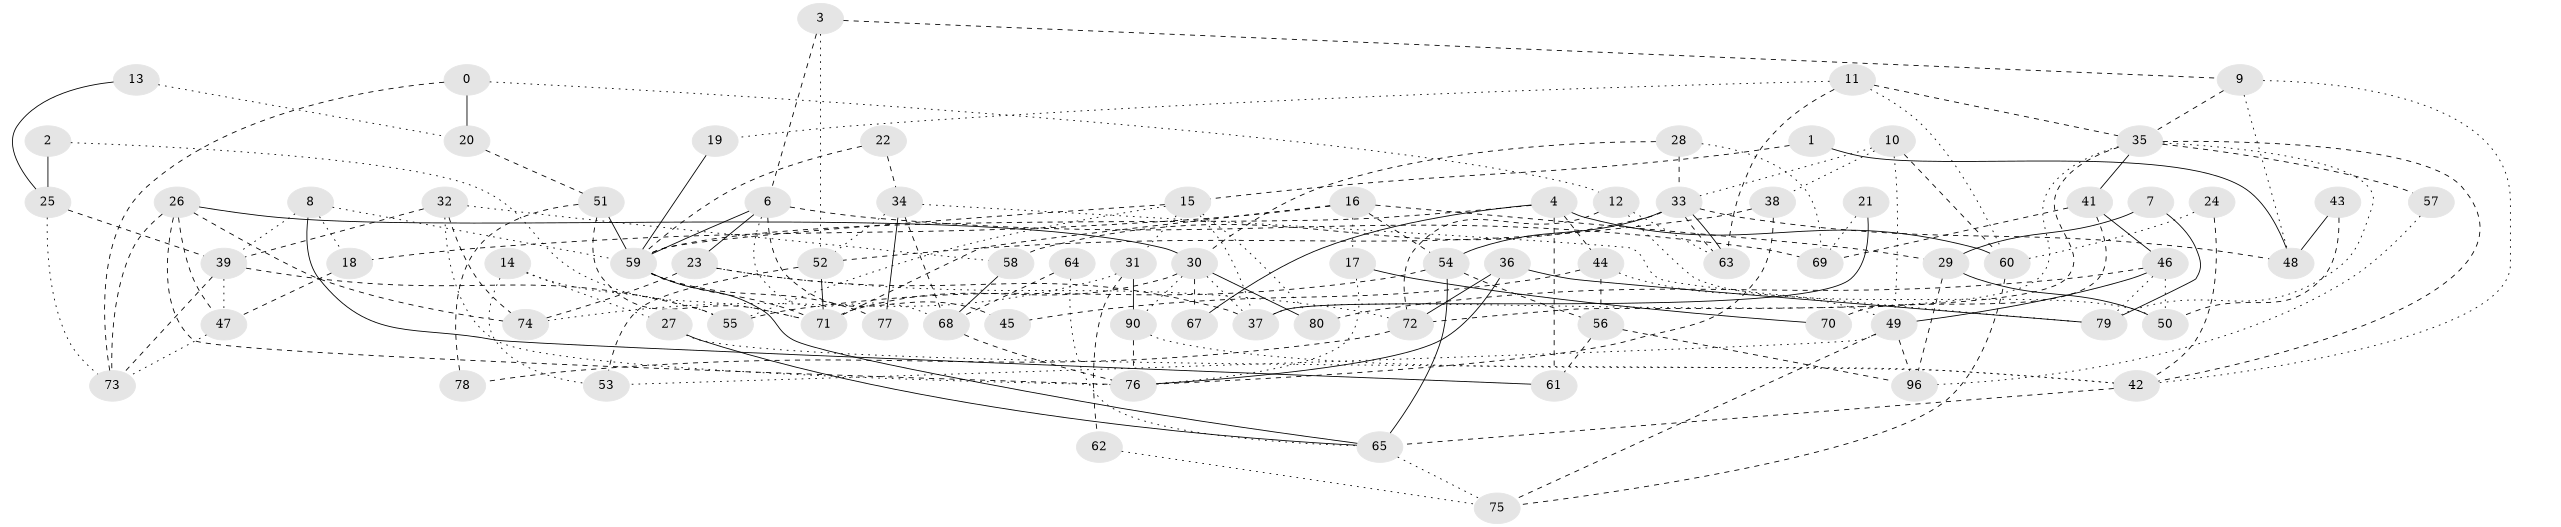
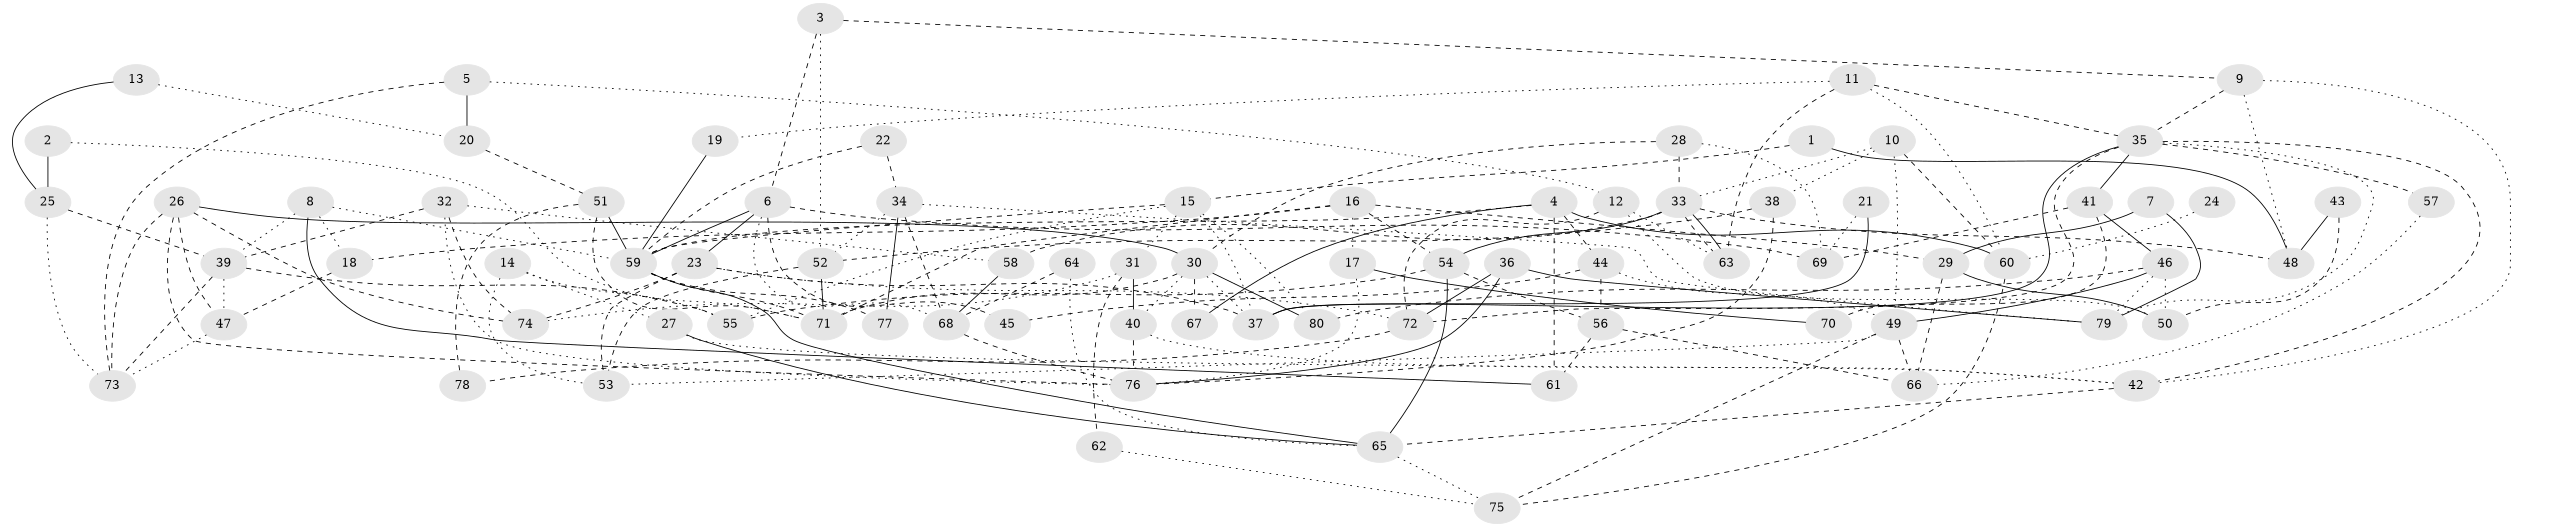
node "0": label "0" -> "5"
edge "23" -- "53": added
edge "35" -- "37": style dotted -> solid
edge "24" -- "42": removed
node "90": label "90" -> "40"
node "96": label "96" -> "66"
